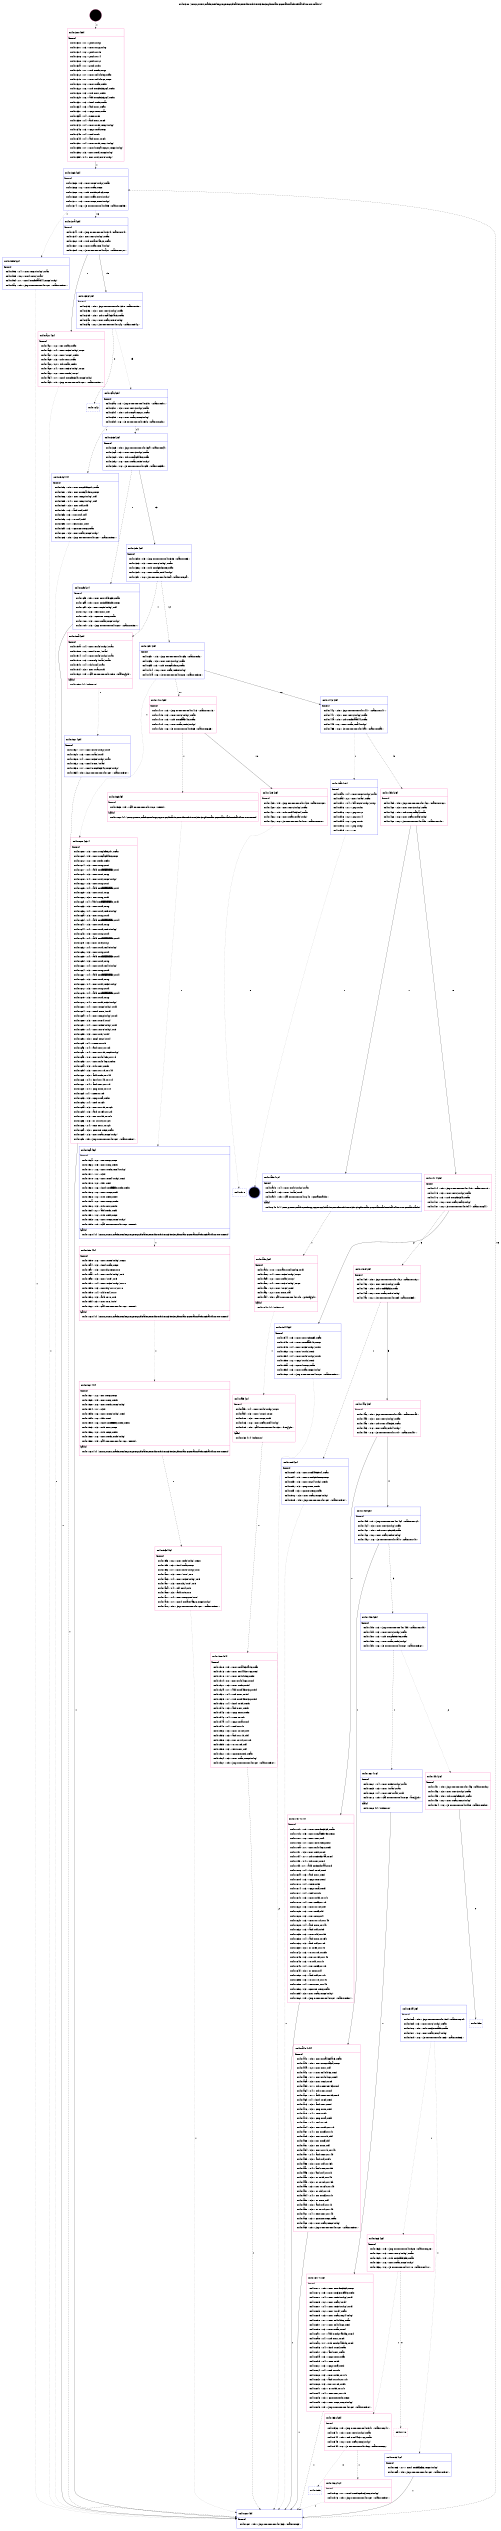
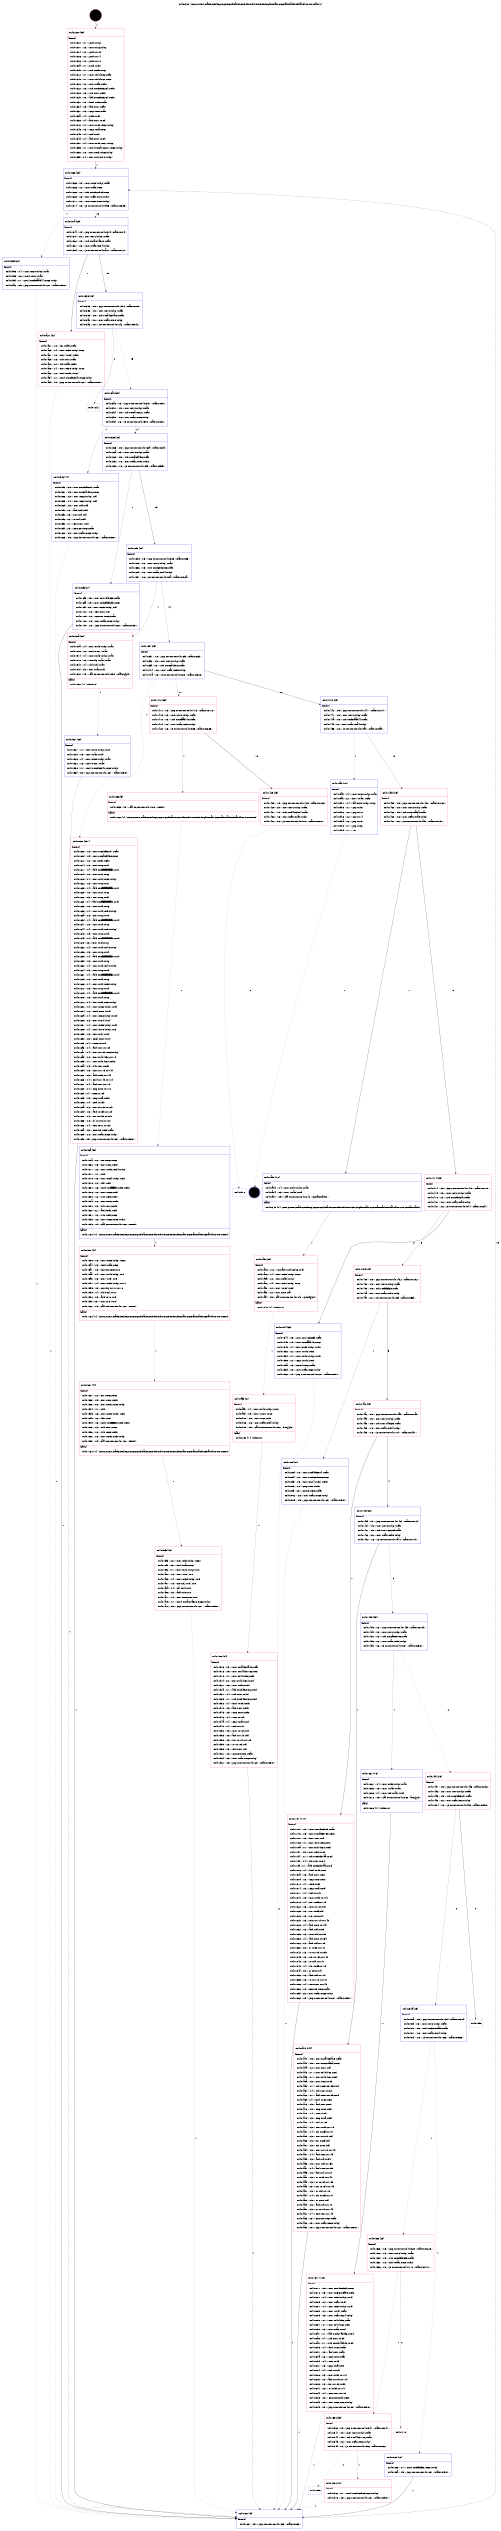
edge "0x4014f1 [25]" -> "0x40150a [25]": added, label "2"
